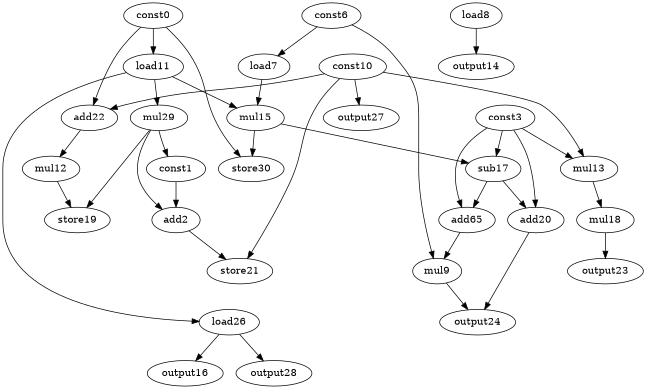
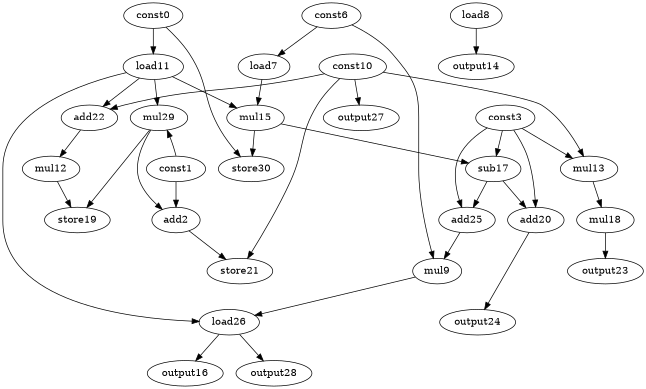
edge "const0" -> "add22": now "load11" -> "add22"
edge "mul29" -> "const1": reversed
node "add65": label "add65" -> "add25"
edge "mul9" -> "output24": now "mul9" -> "load26"
